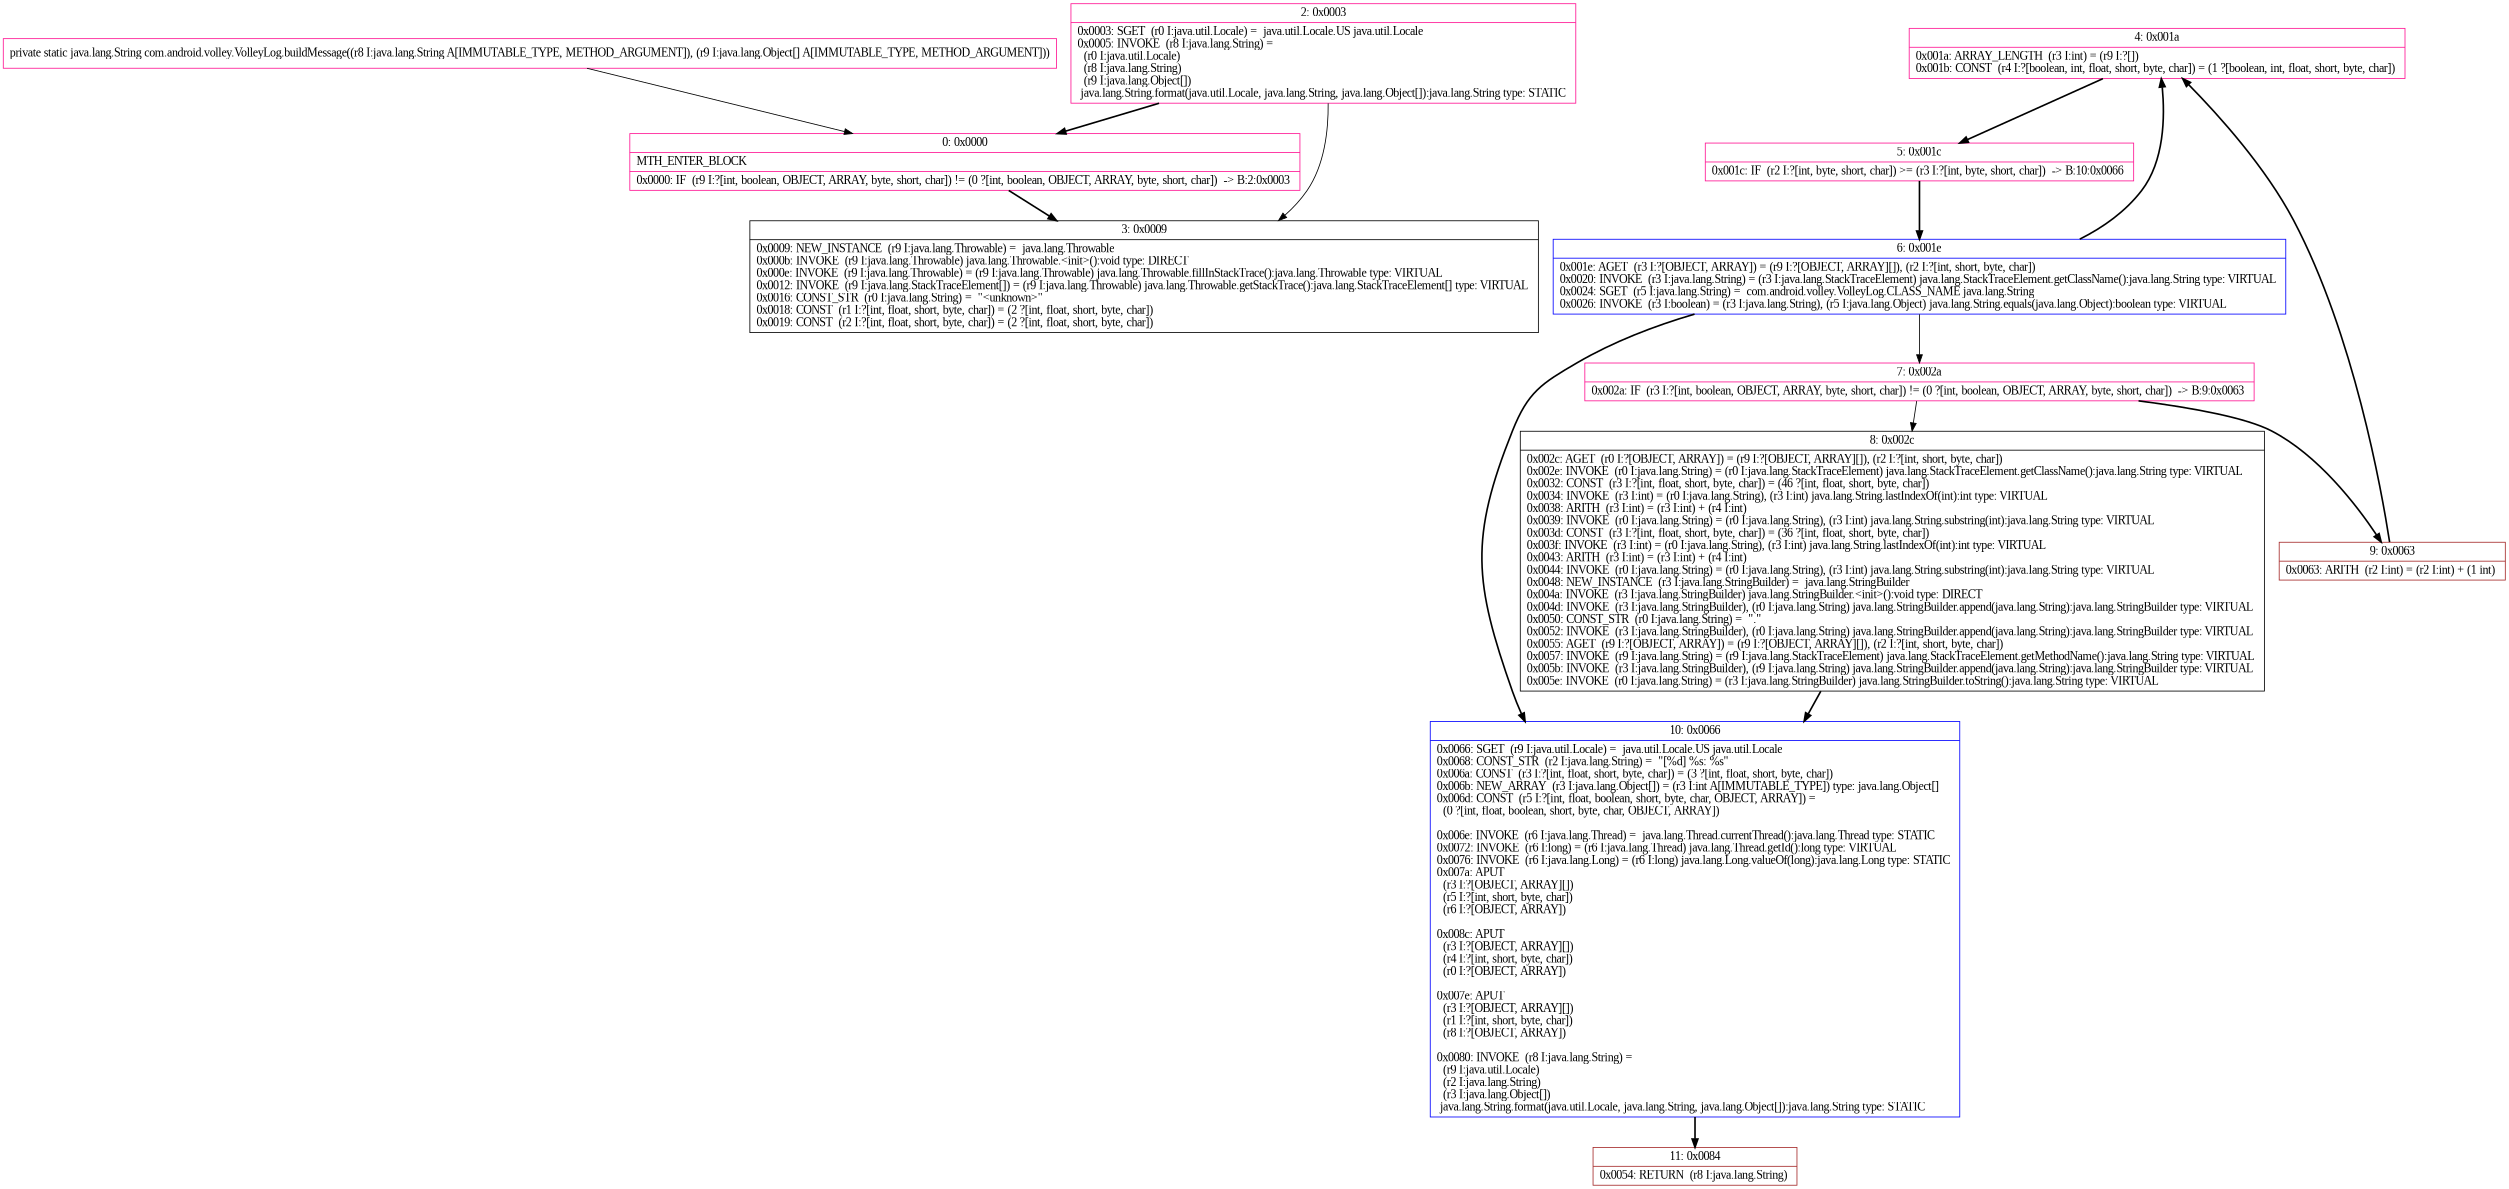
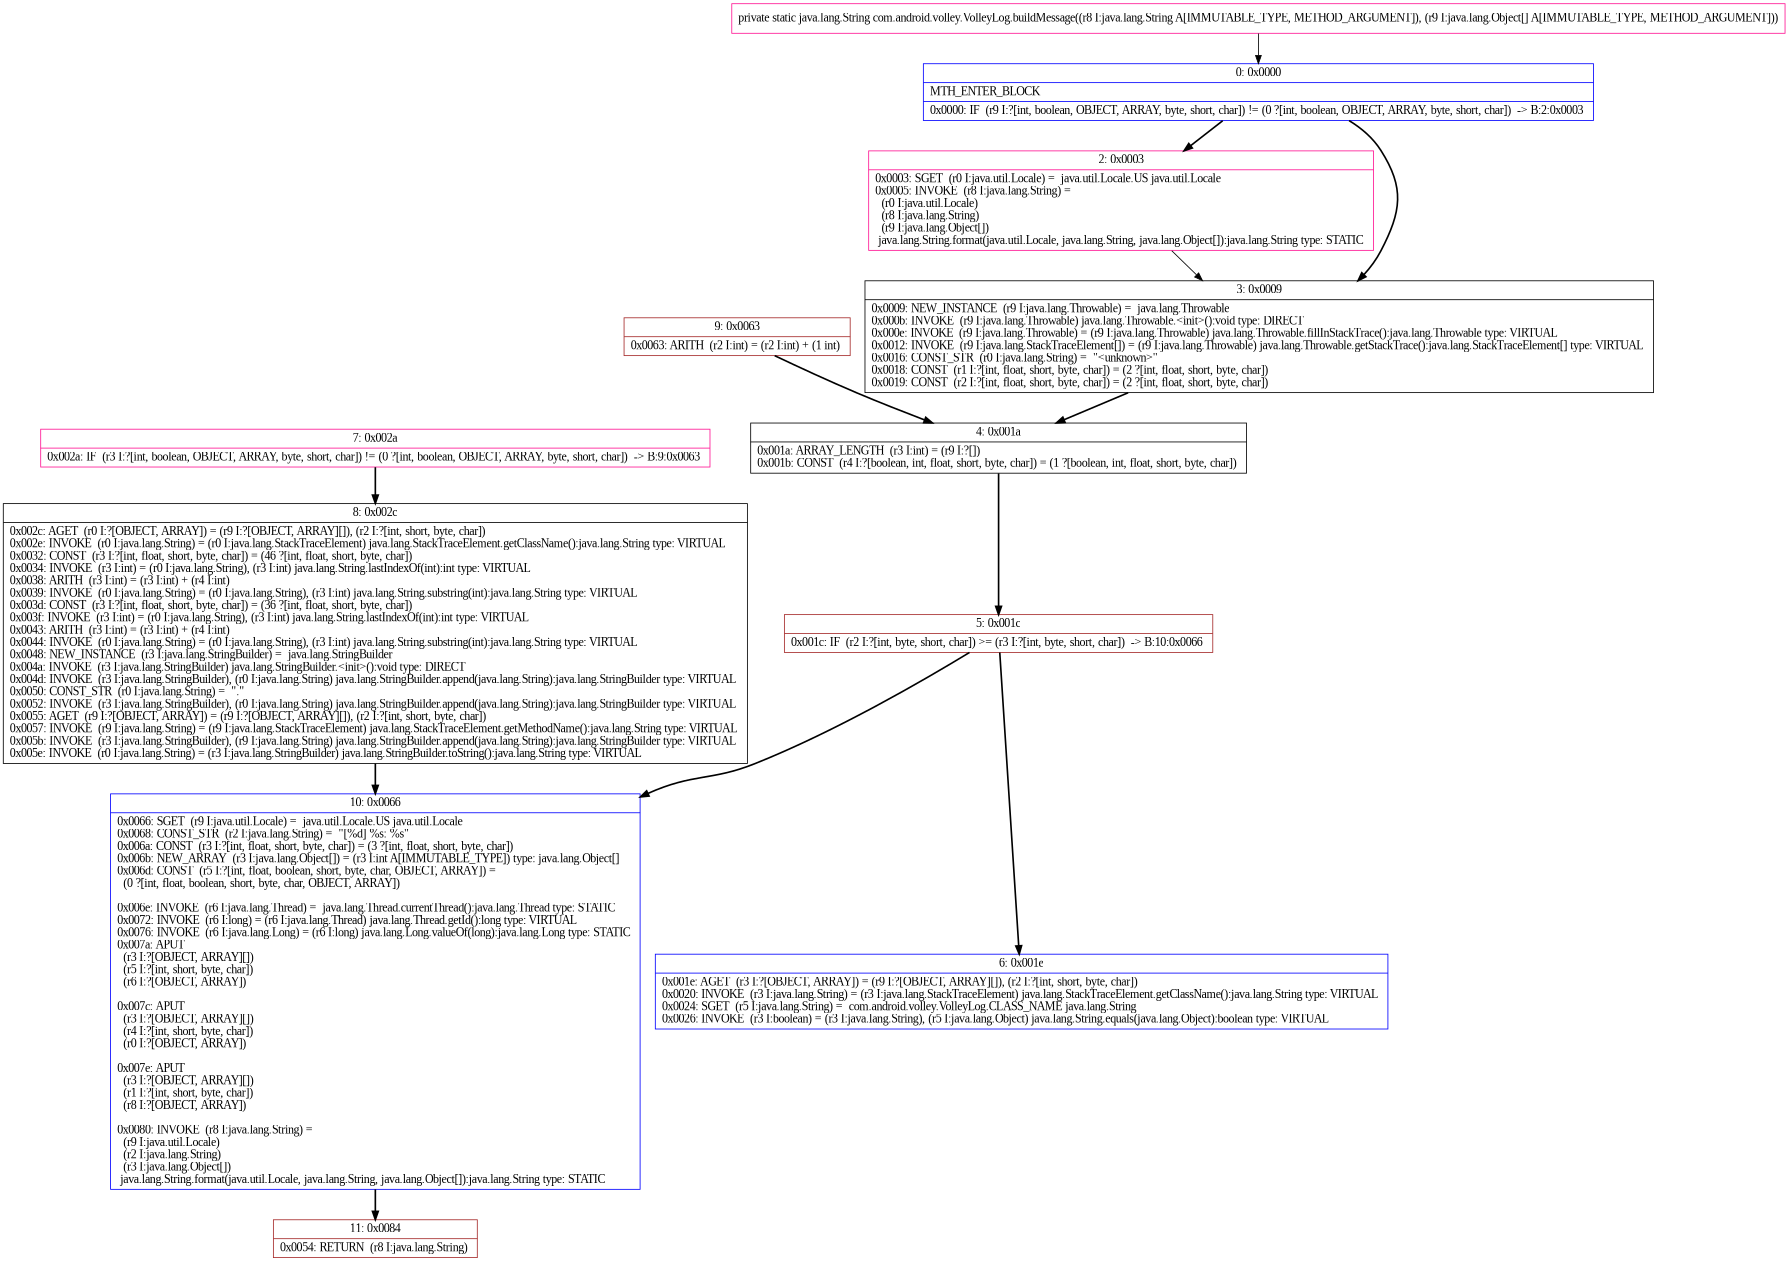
node "4: 0x001a": color deeppink -> black
edge "2: 0x0003" -> "0: 0x0000": reversed
node "0: 0x0000": color deeppink -> blue
node "5: 0x001c": color deeppink -> brown
edge "6: 0x001e" -> "4: 0x001a": now "3: 0x0009" -> "4: 0x001a"
edge "6: 0x001e" -> "7: 0x002a": removed
edge "7: 0x002a" -> "8: 0x002c": style solid -> bold
edge "7: 0x002a" -> "9: 0x0063": removed
edge "6: 0x001e" -> "10: 0x0066": now "5: 0x001c" -> "10: 0x0066"
node "10: 0x0066": text "0x008c: APUT" -> "0x007c: APUT"
